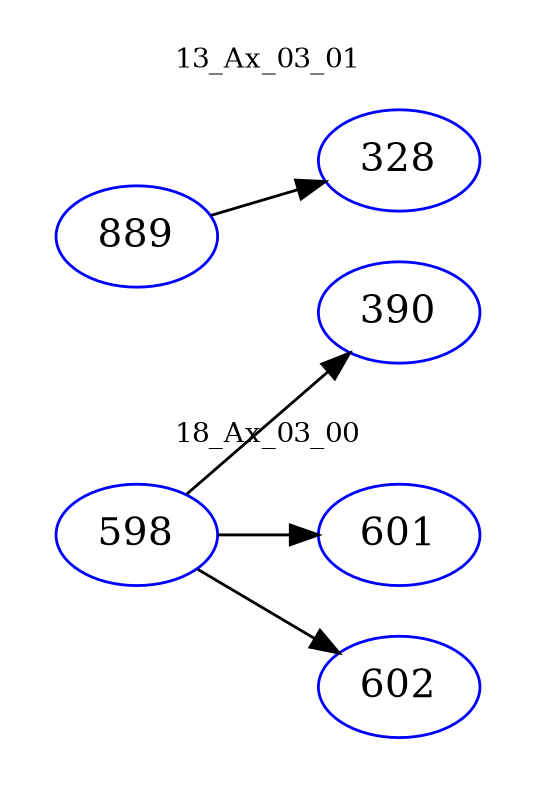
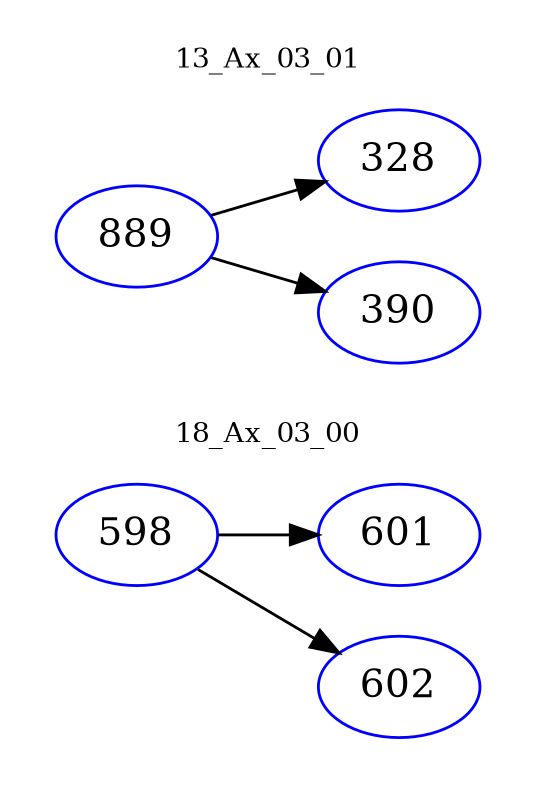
edge "598" -> "390": now "889" -> "390"
